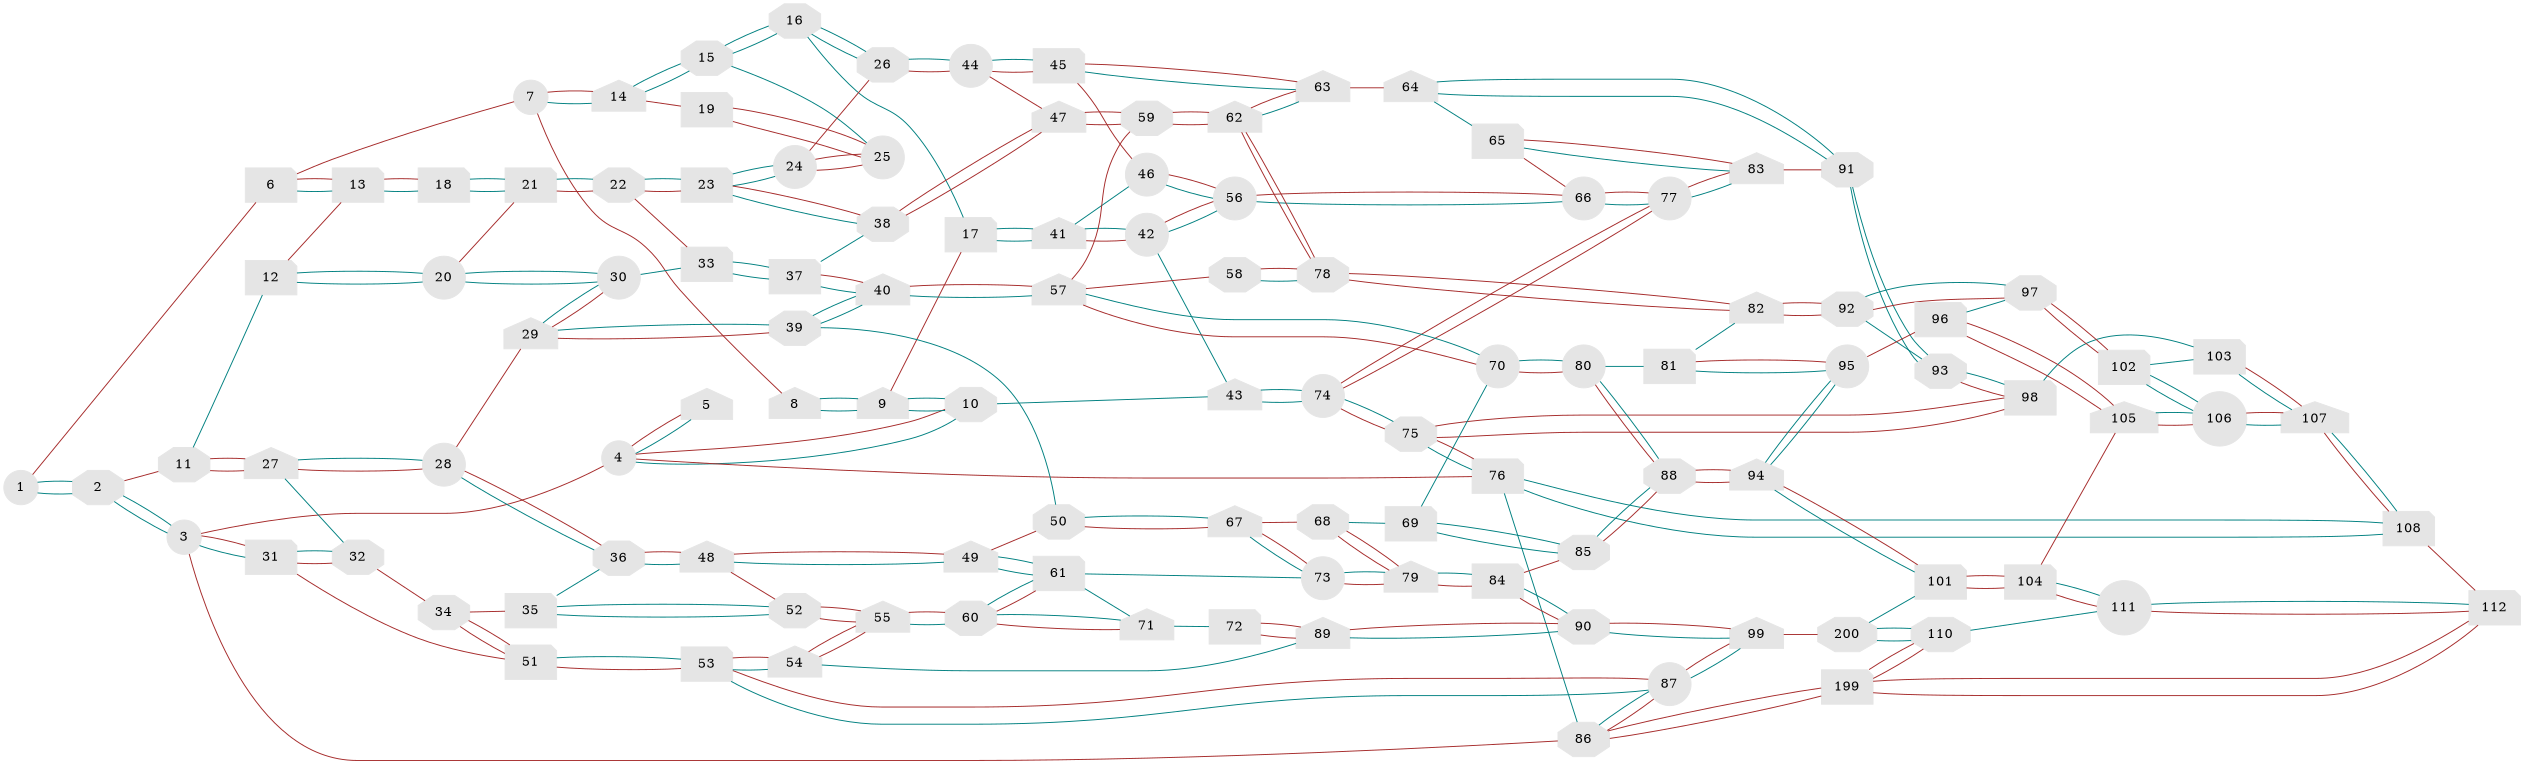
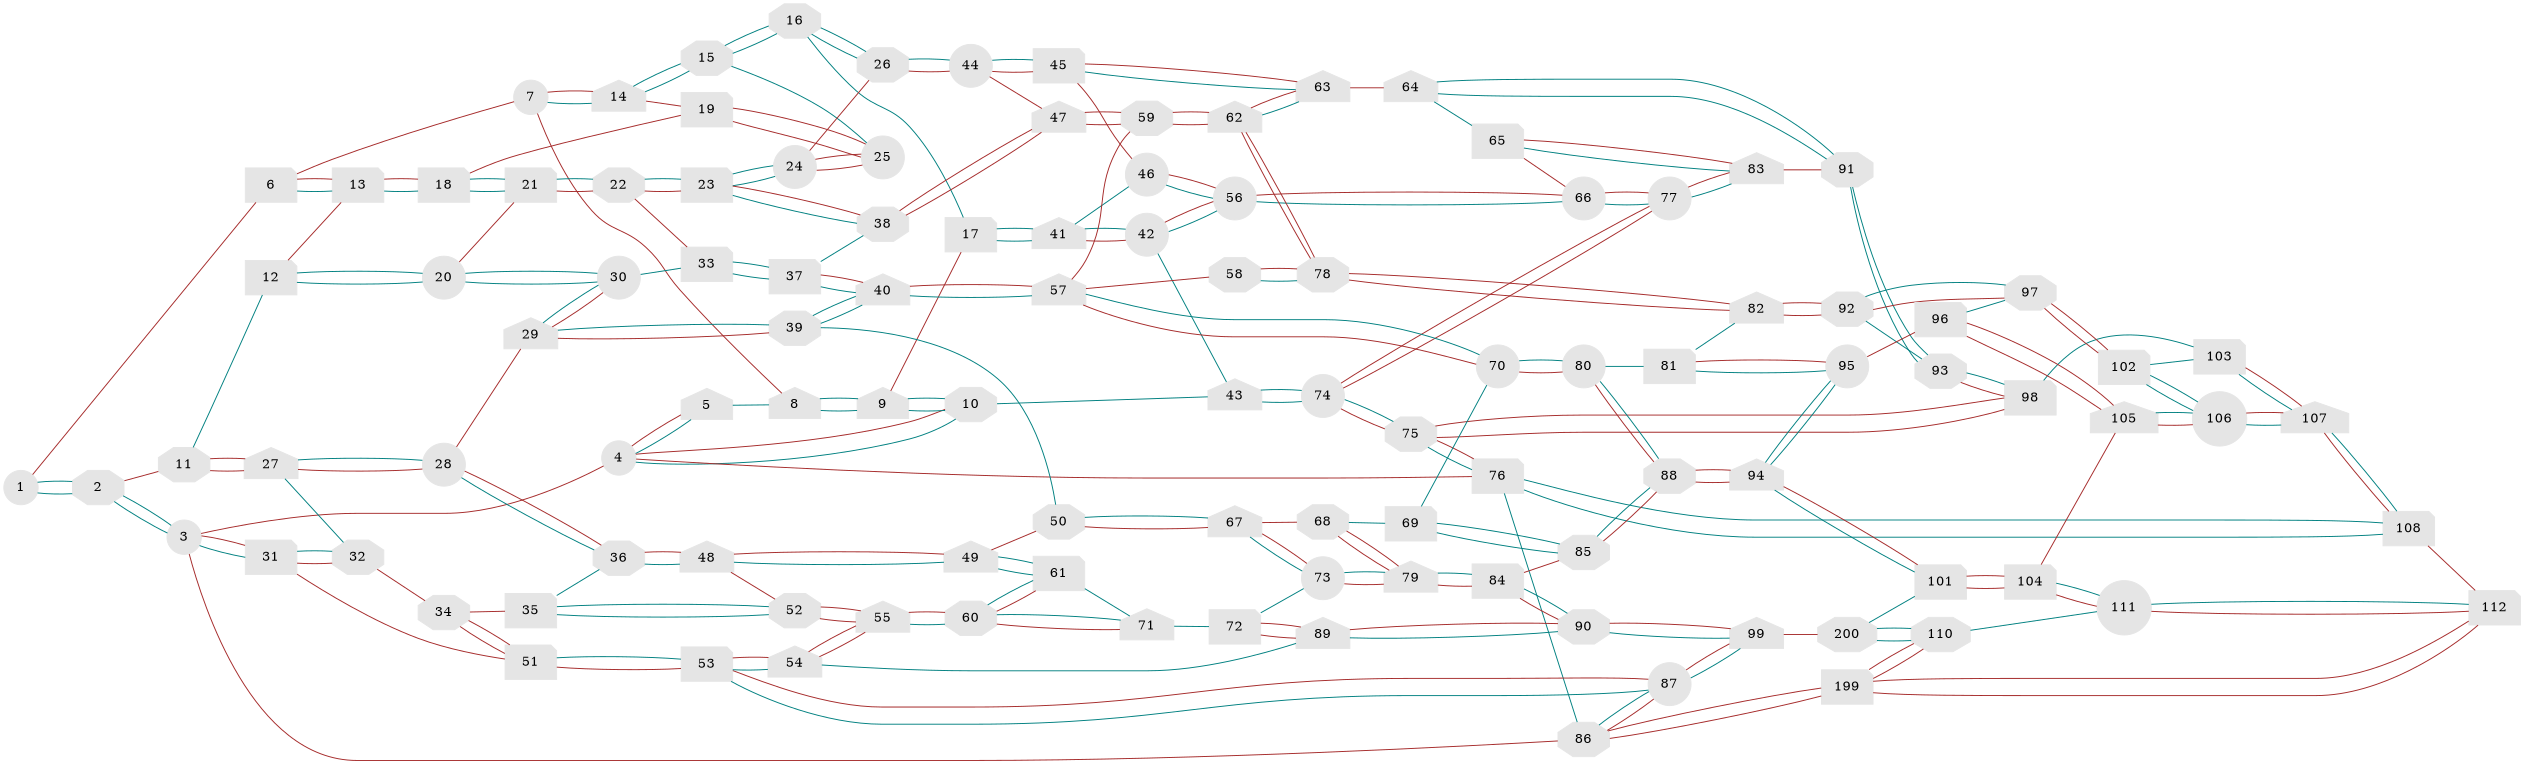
edge "19" -- "18": added
edge "8" -- "5": added
edge "61" -- "73": now "72" -- "73"
